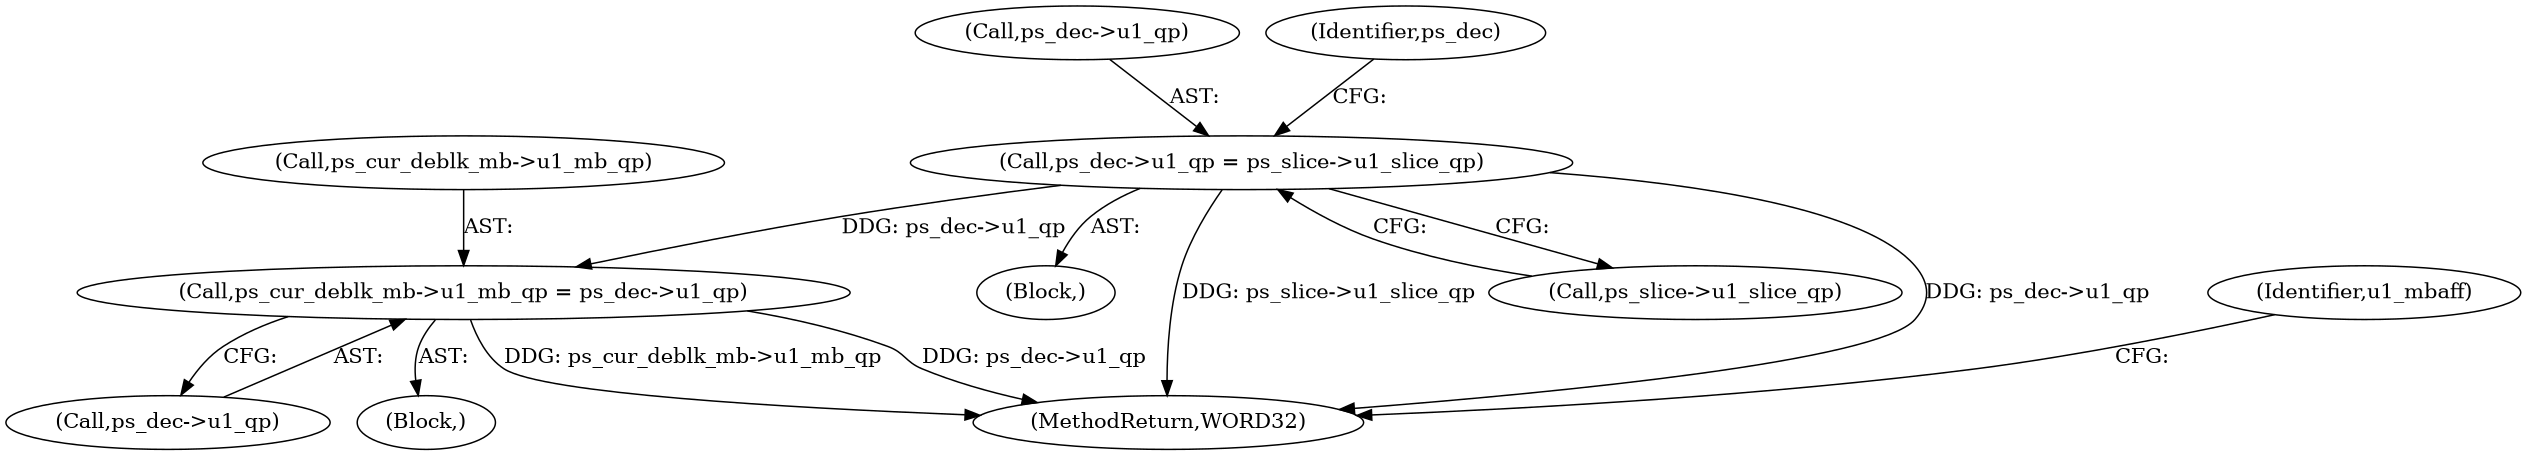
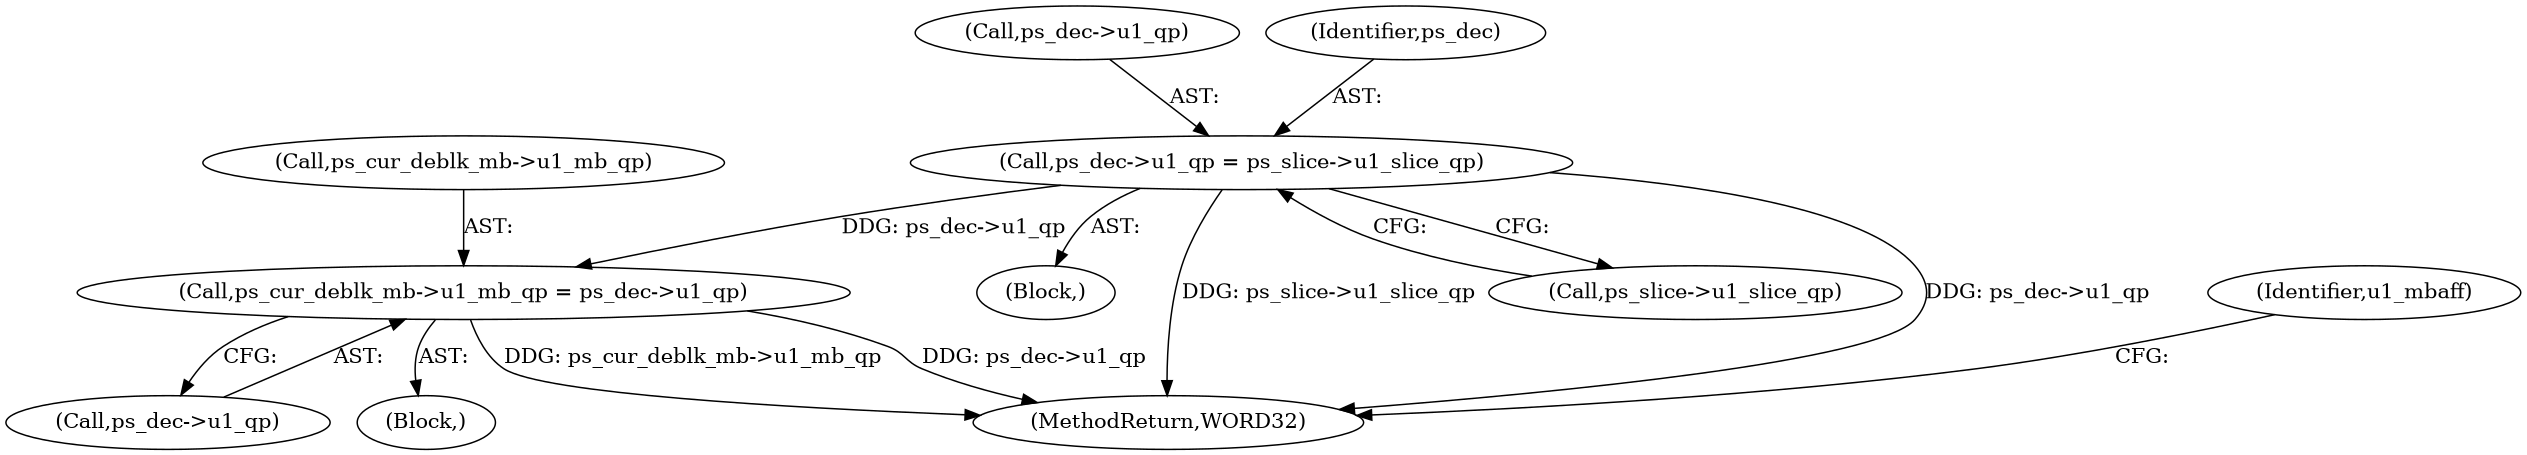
edge "(Identifier,ps_dec)" -> "(Call,ps_dec->u1_qp = ps_slice->u1_slice_qp)": label "CFG: " -> "AST: "
